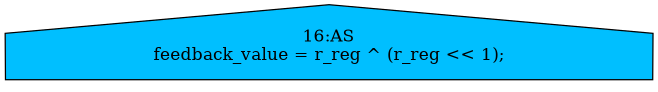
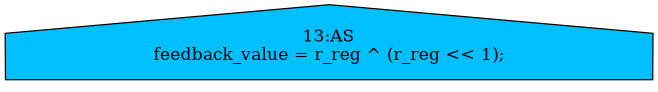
node "16:AS feedback_value = r_reg ^ (r_reg << 1);": label "16:AS feedback_value = r_reg ^ (r_reg << 1);" -> "13:AS feedback_value = r_reg ^ (r_reg << 1);"
